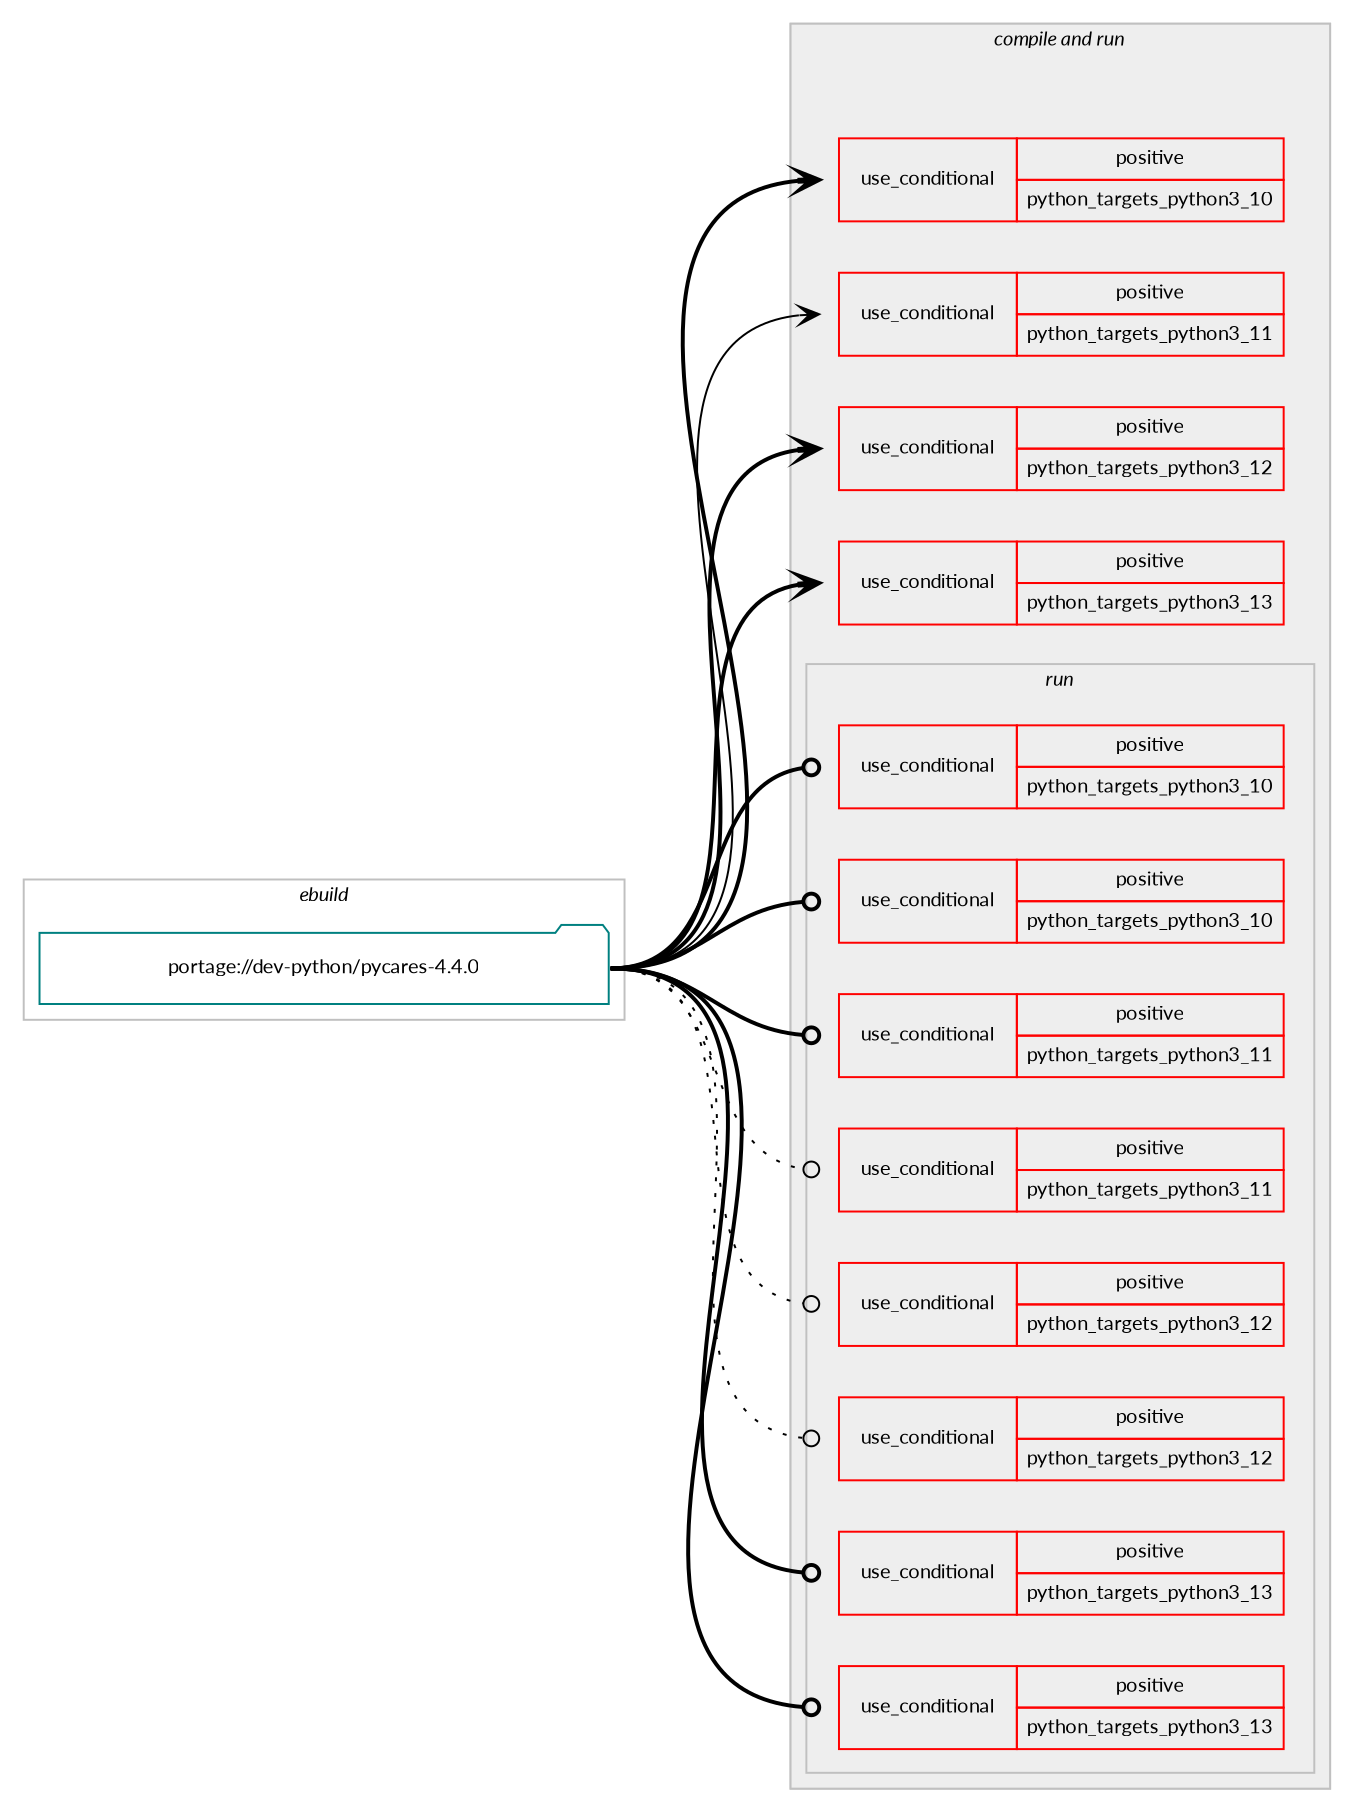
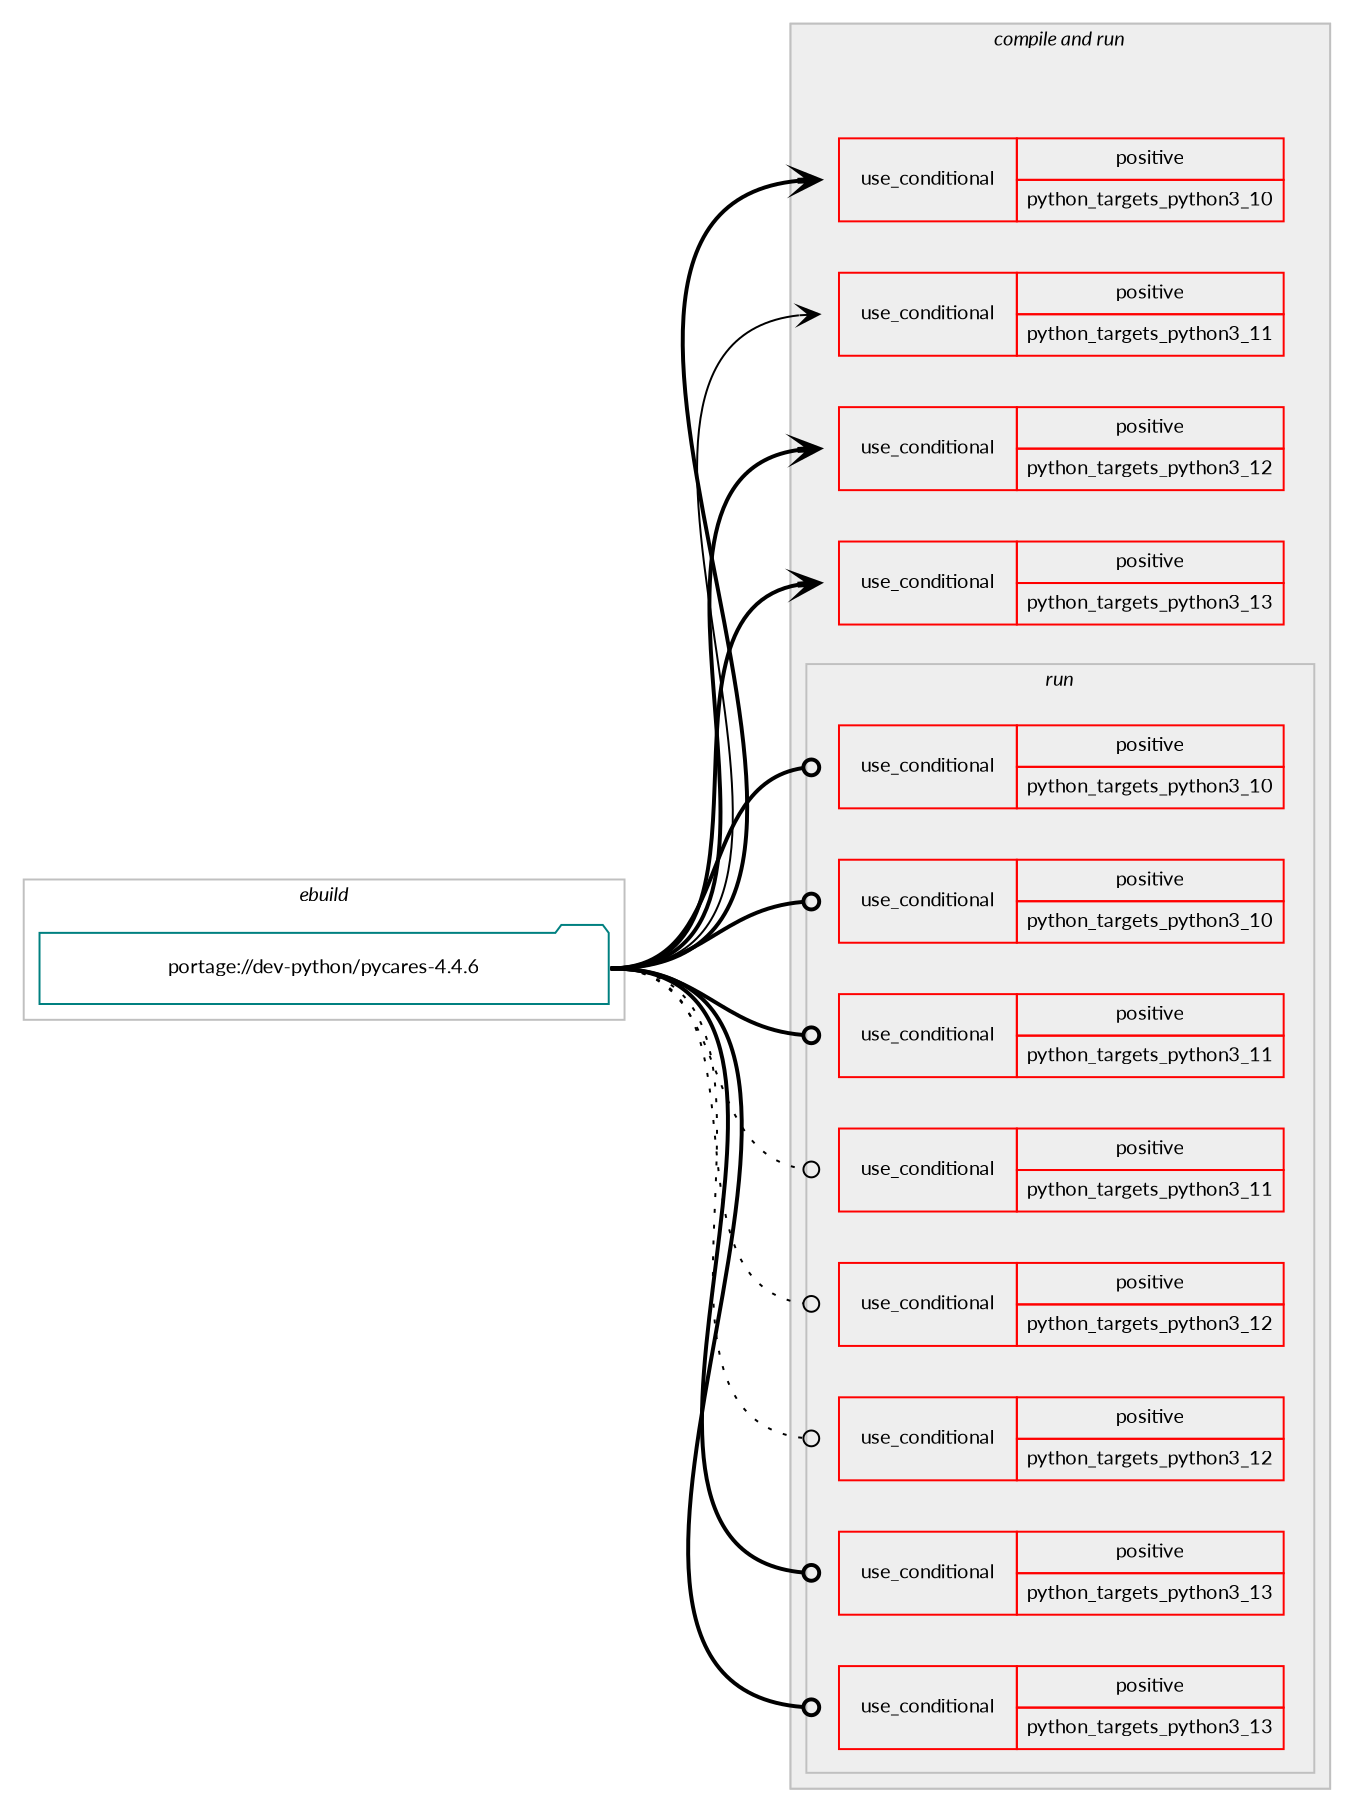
node "portage://dev-python/pycares-4.4.0": label "portage://dev-python/pycares-4.4.0" -> "portage://dev-python/pycares-4.4.6"
